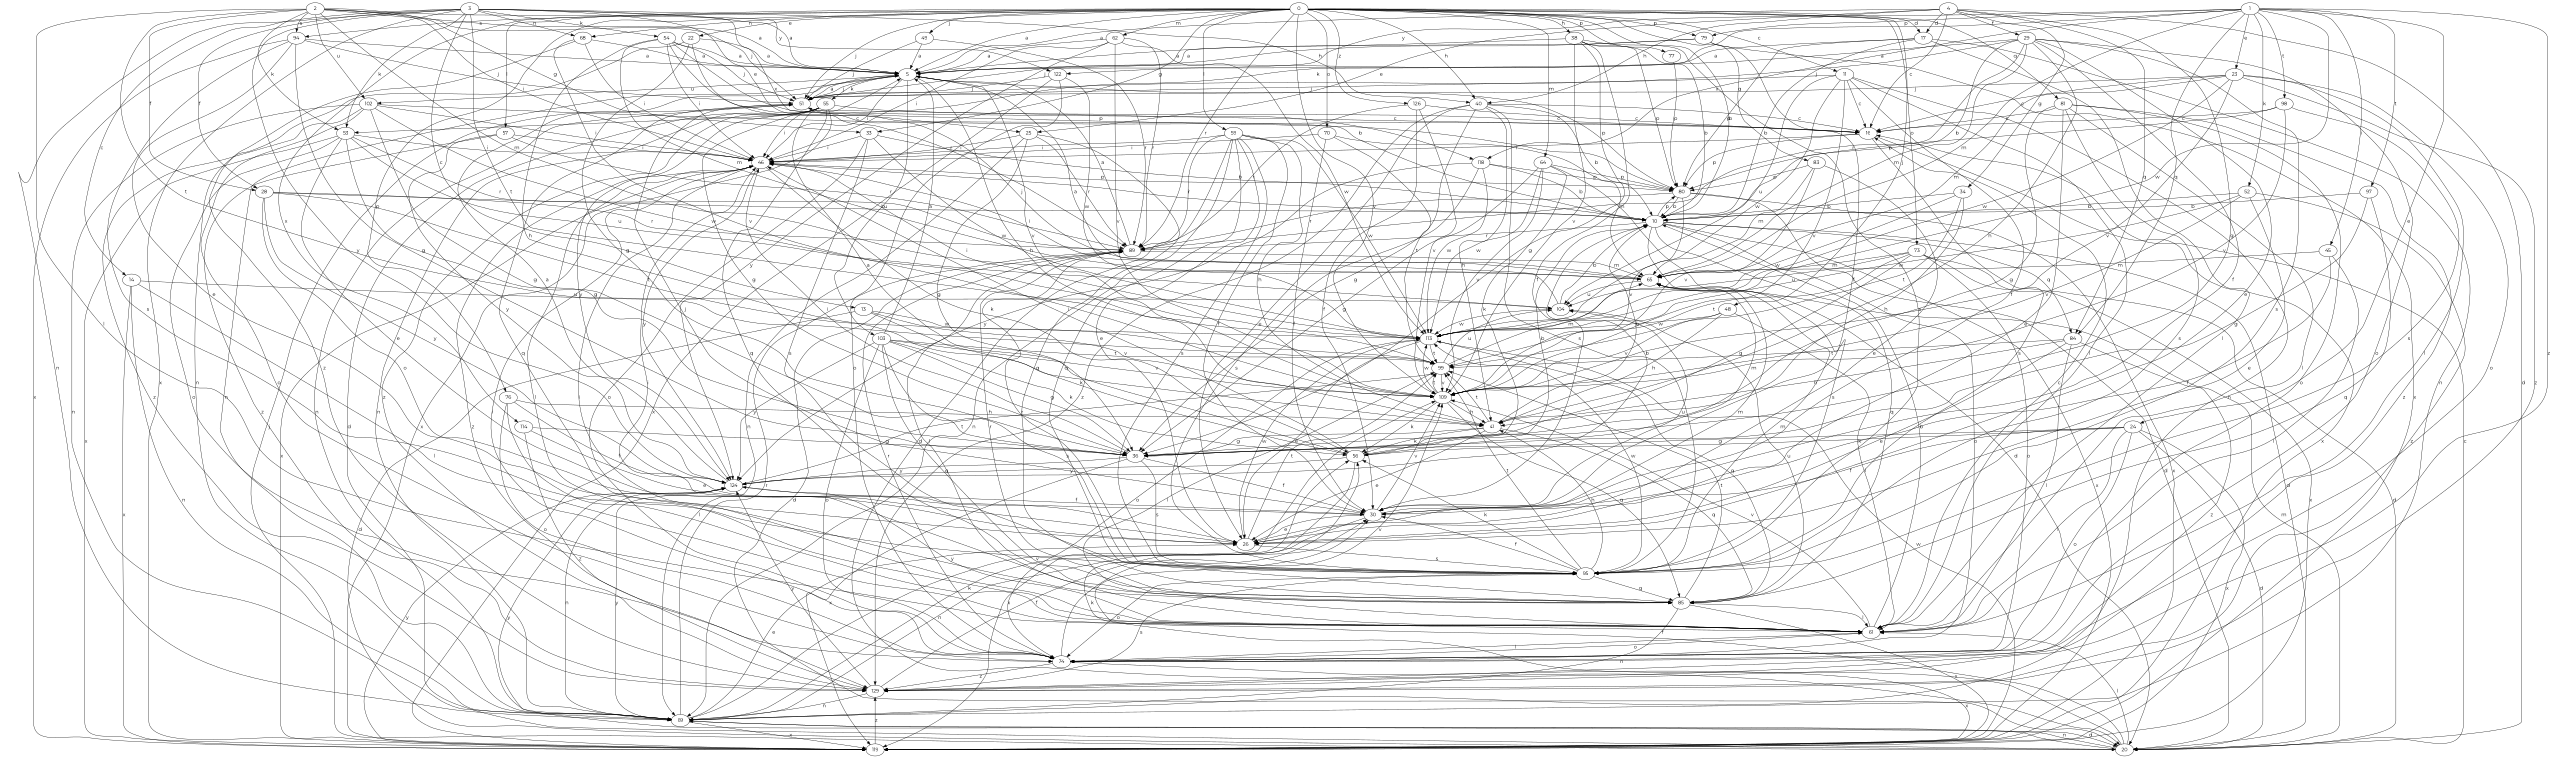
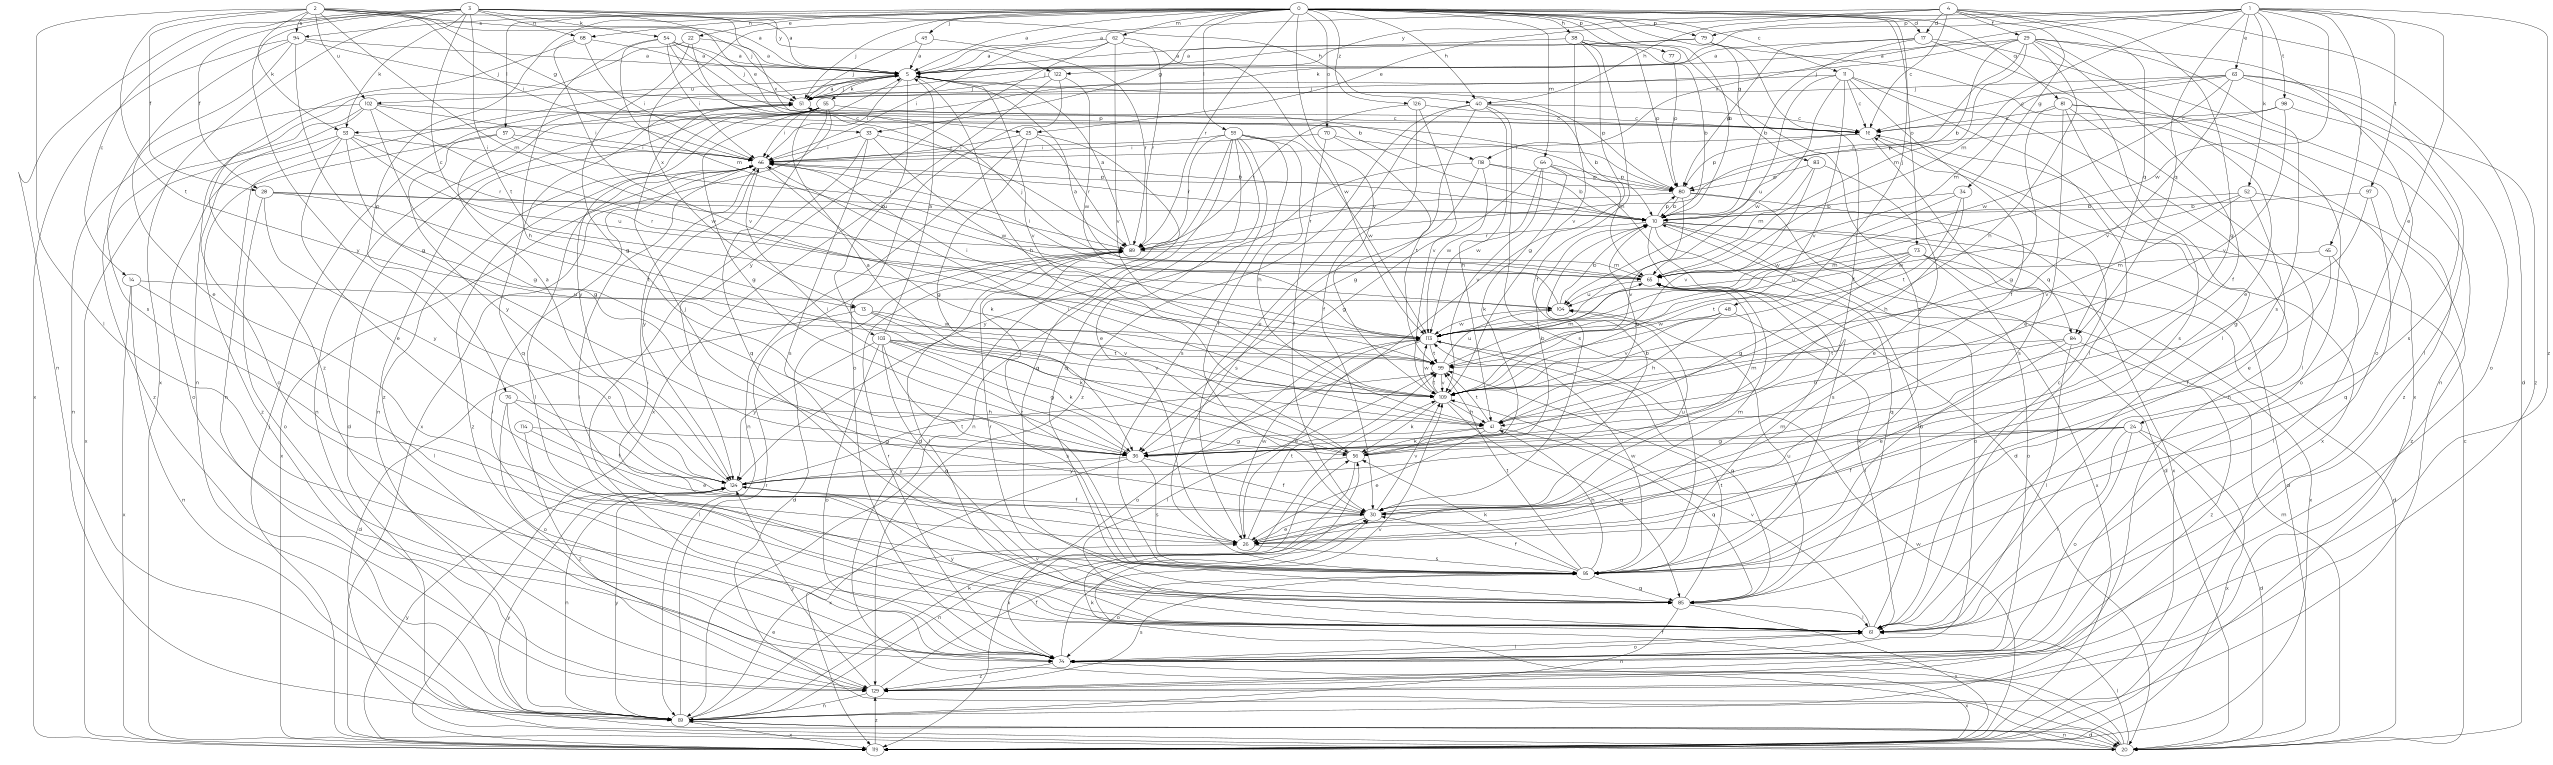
edge "0" -> "114": now "0" -> "13"
node "23": label "23" -> "63"
edge "28" -> "26": now "28" -> "74"
